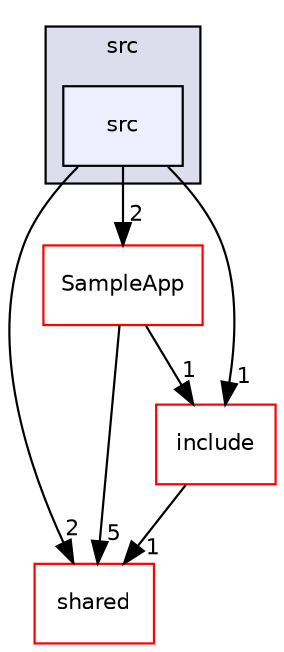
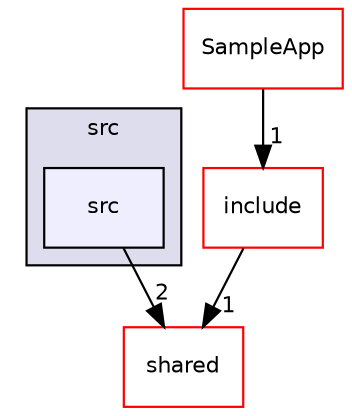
edge "src" -> "SampleApp": removed
edge "src" -> "include": removed
edge "SampleApp" -> "shared": removed
